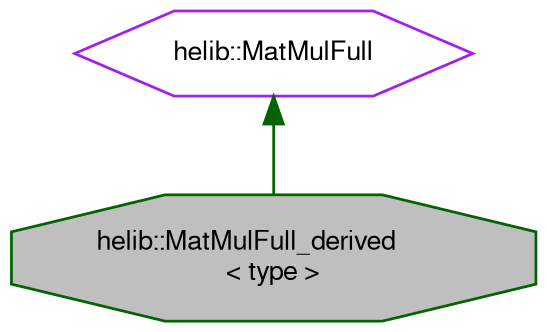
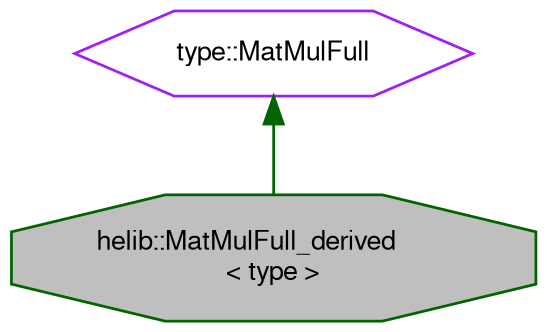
node "helib::MatMulFull": label "helib::MatMulFull" -> "type::MatMulFull"
